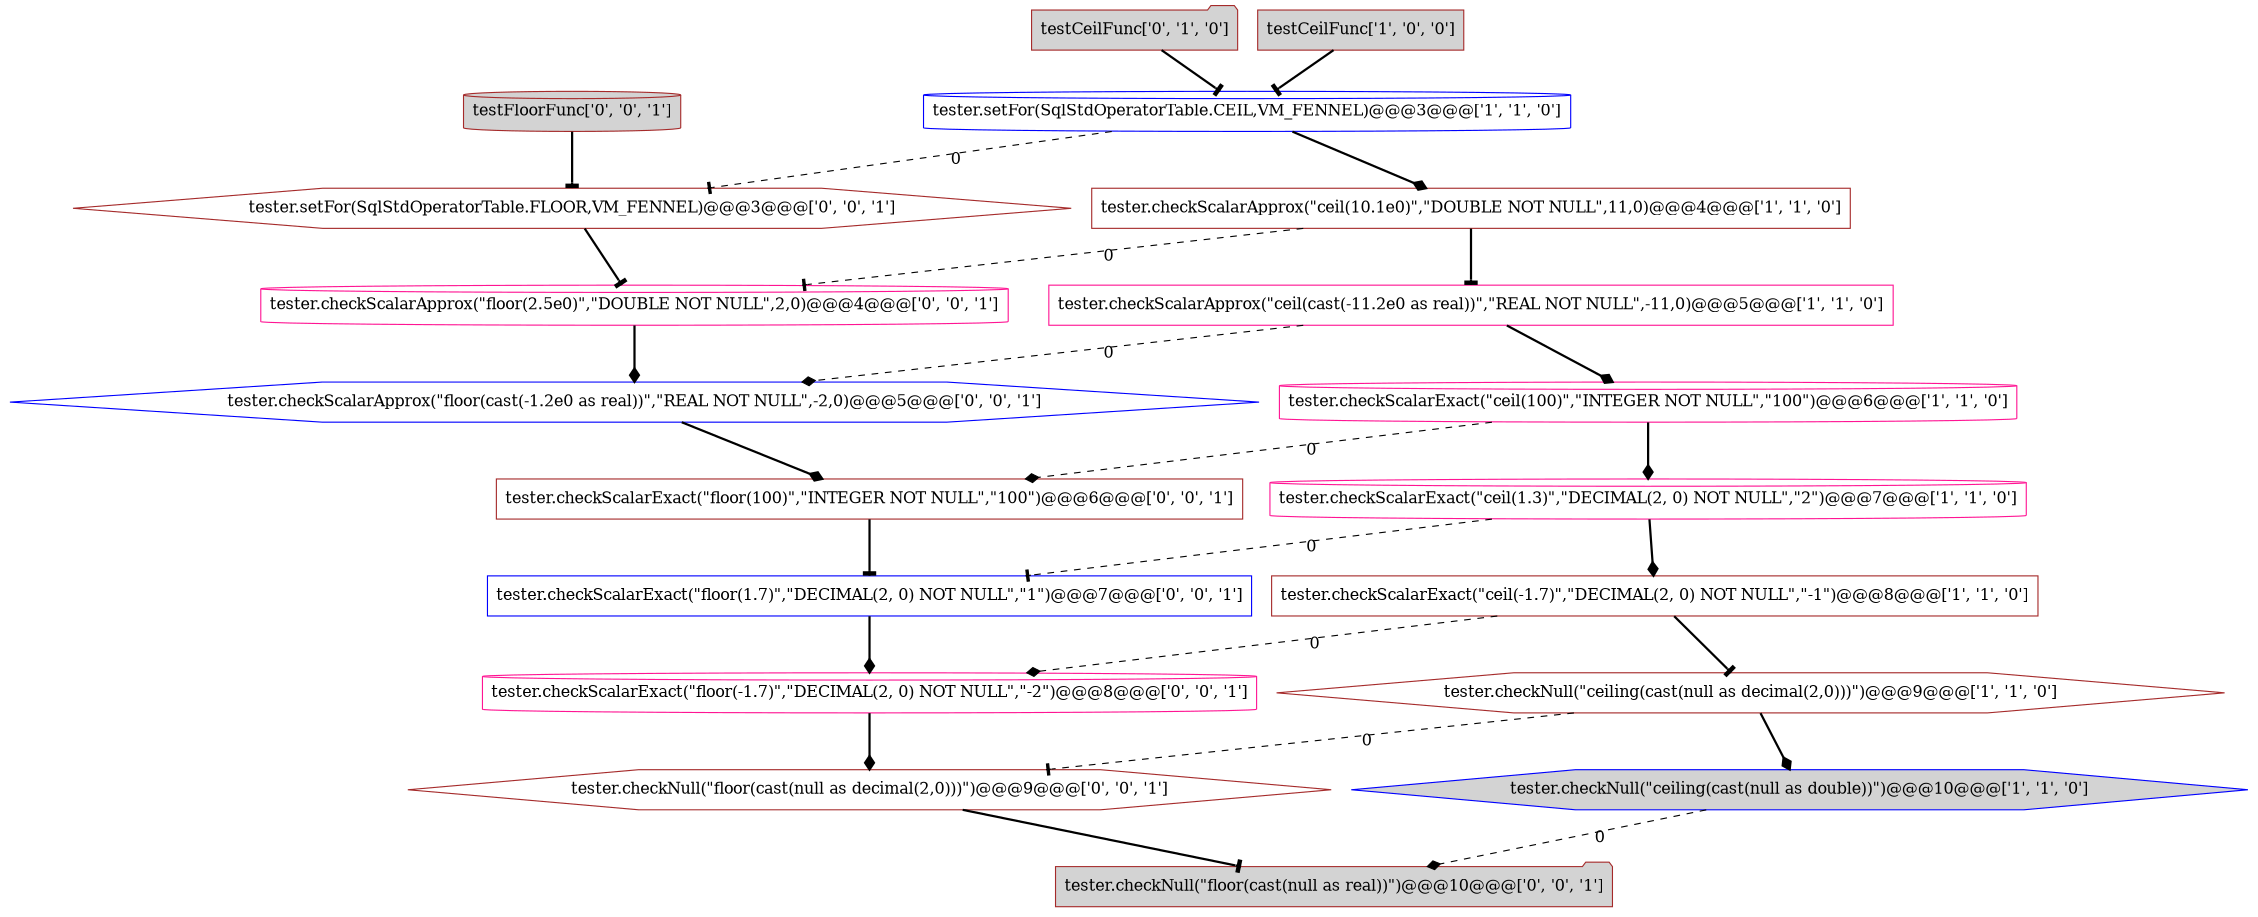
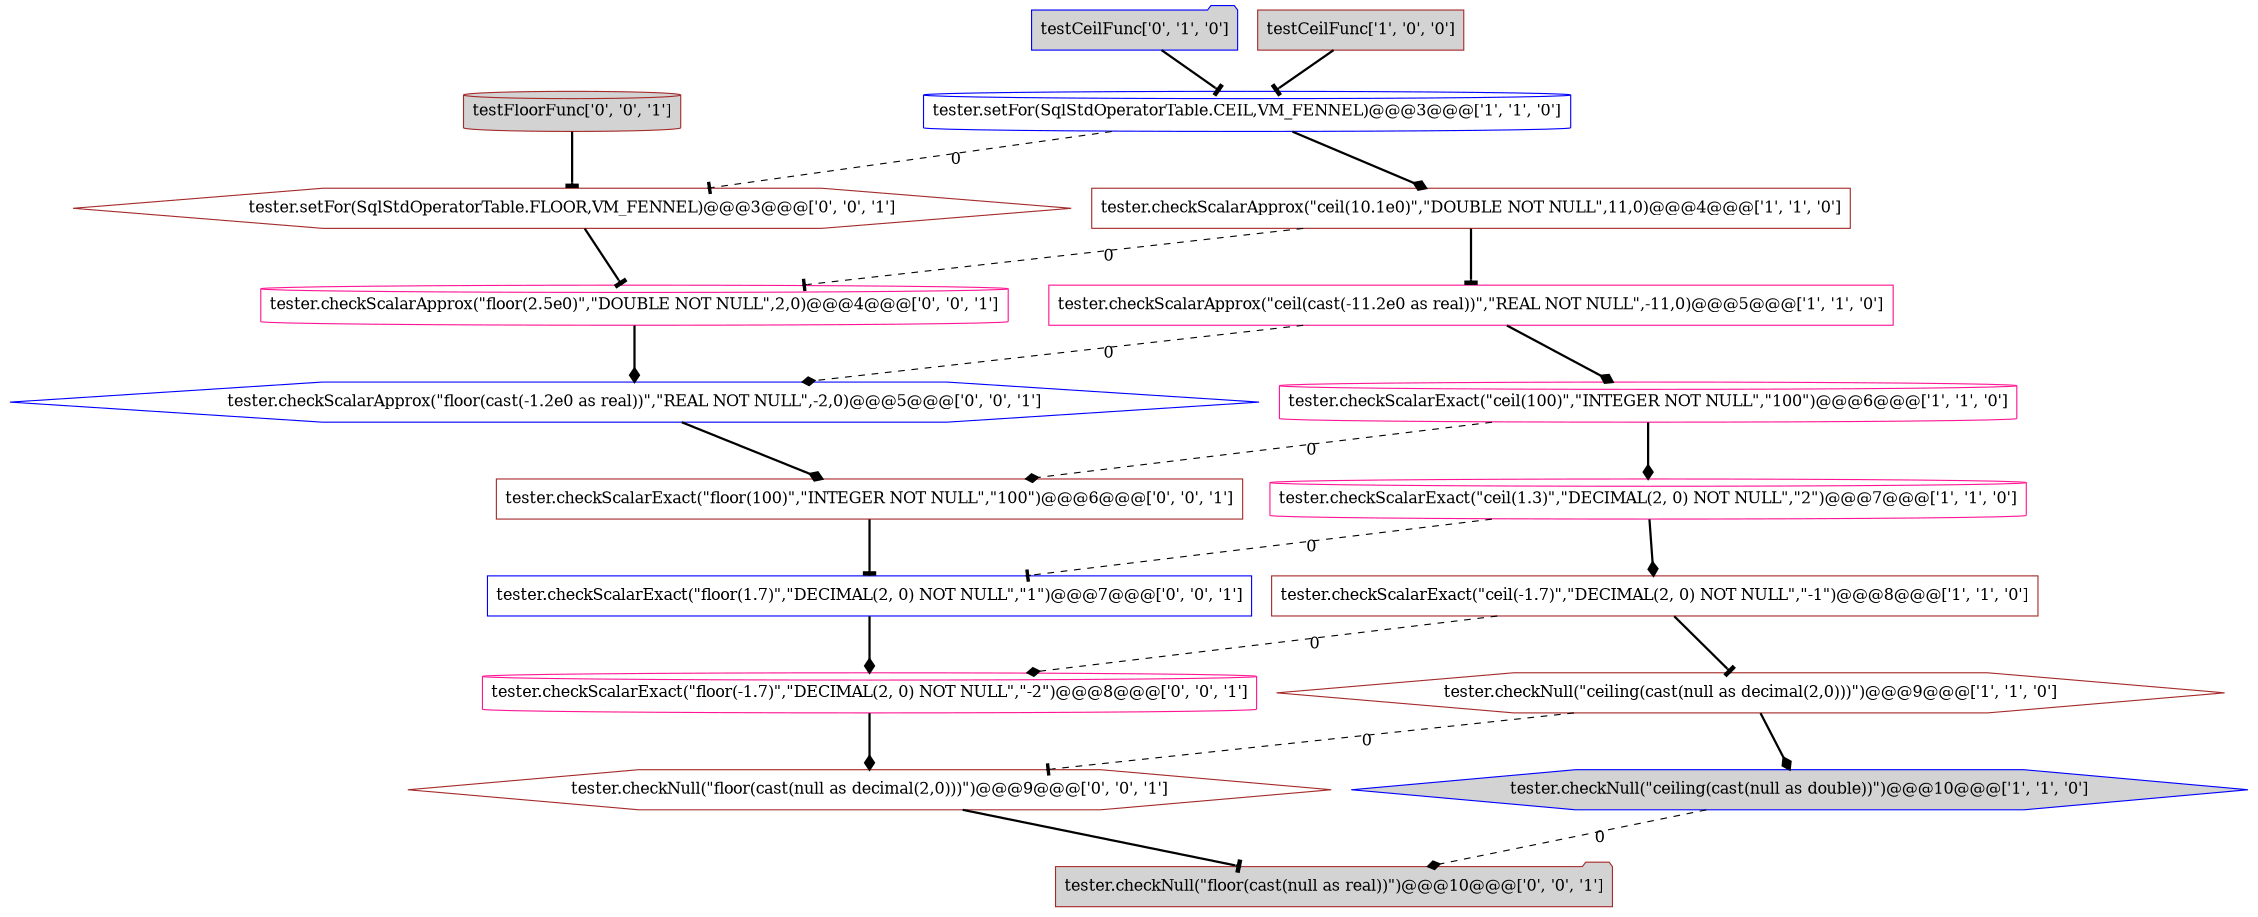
node "testCeilFunc['0', '1', '0']": color brown -> blue
